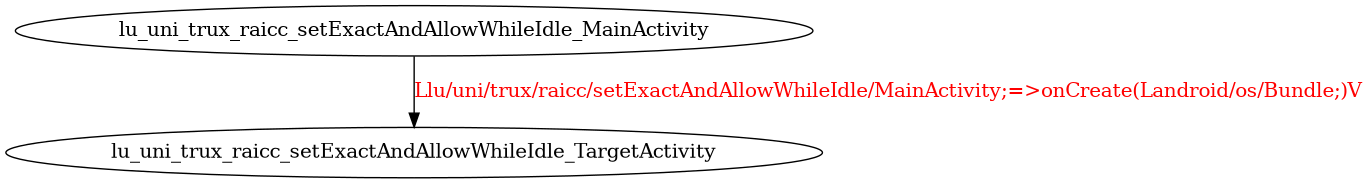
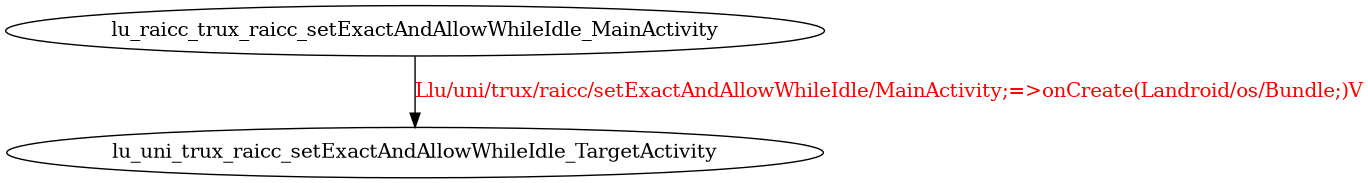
node "lu_uni_trux_raicc_setExactAndAllowWhileIdle_MainActivity": label "lu_uni_trux_raicc_setExactAndAllowWhileIdle_MainActivity" -> "lu_raicc_trux_raicc_setExactAndAllowWhileIdle_MainActivity"
